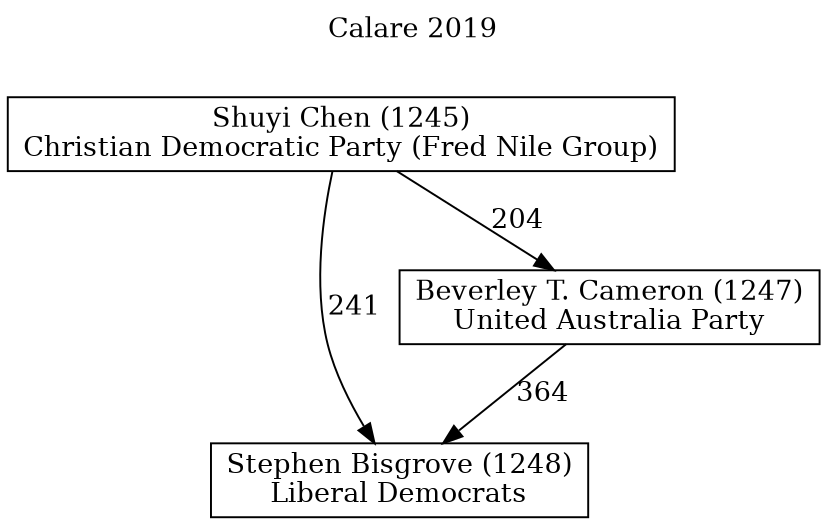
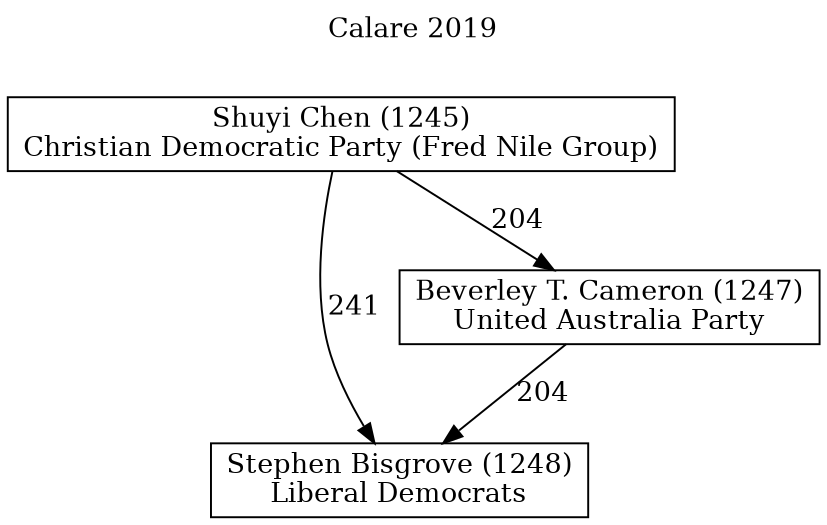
edge "Beverley T. Cameron (1247) United Australia Party" -> "Stephen Bisgrove (1248) Liberal Democrats": label "364" -> "204"
